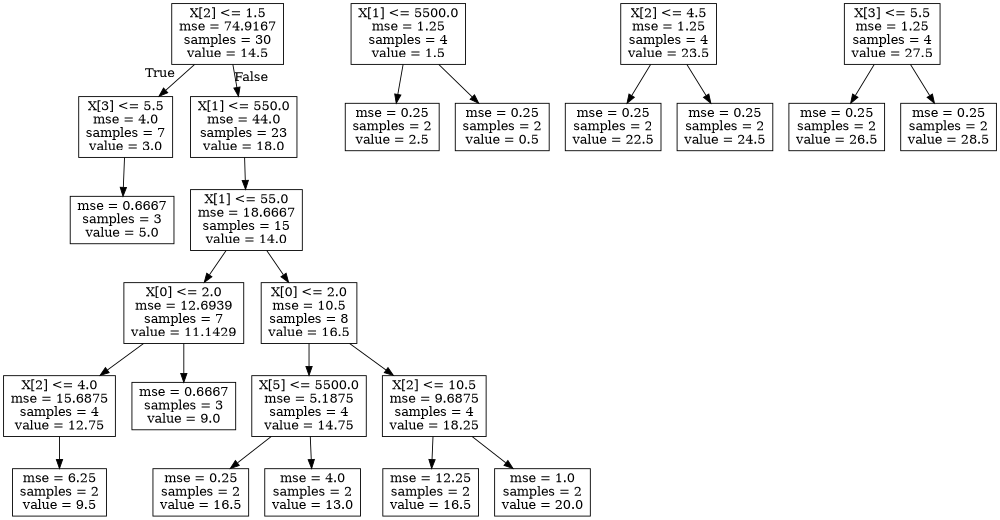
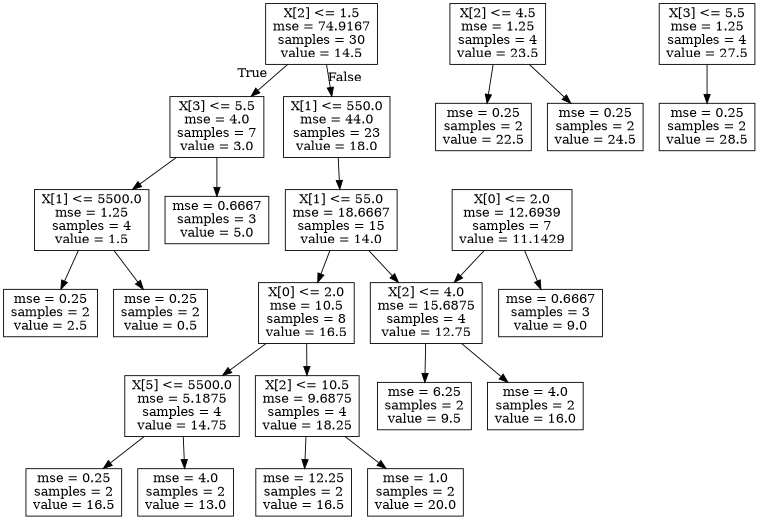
node "mse = 0.25 samples = 2 value = 26.5": removed
edge "X[3] <= 5.5 mse = 4.0 samples = 7 value = 3.0" -> "X[1] <= 5500.0 mse = 1.25 samples = 4 value = 1.5": added
edge "X[1] <= 55.0 mse = 18.6667 samples = 15 value = 14.0" -> "X[0] <= 2.0 mse = 12.6939 samples = 7 value = 11.1429": now "X[1] <= 55.0 mse = 18.6667 samples = 15 value = 14.0" -> "X[2] <= 4.0 mse = 15.6875 samples = 4 value = 12.75"
node "mse = 4.0 samples = 2 value = 16.0": added
